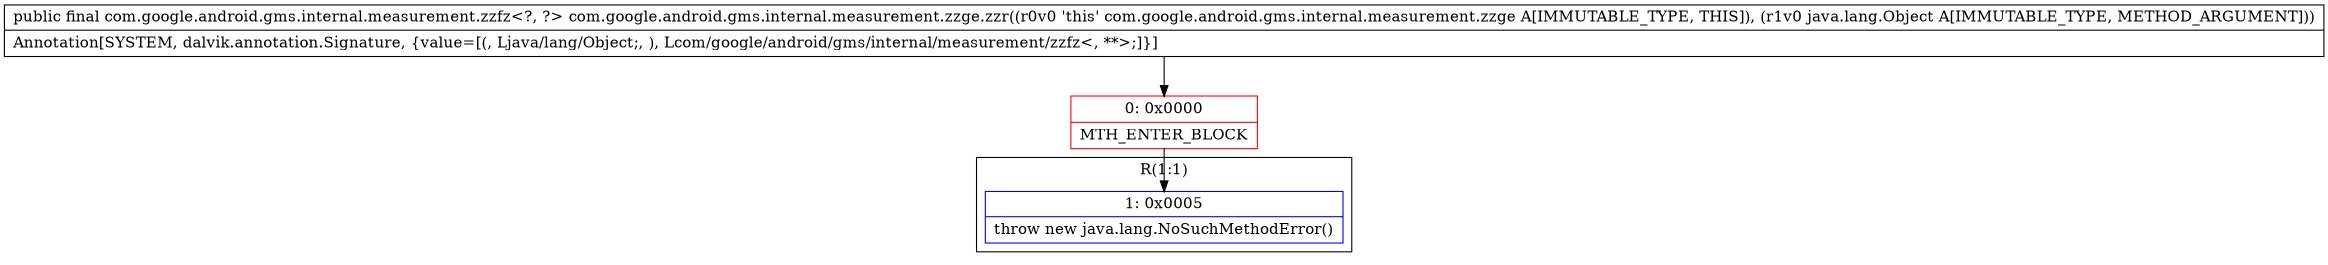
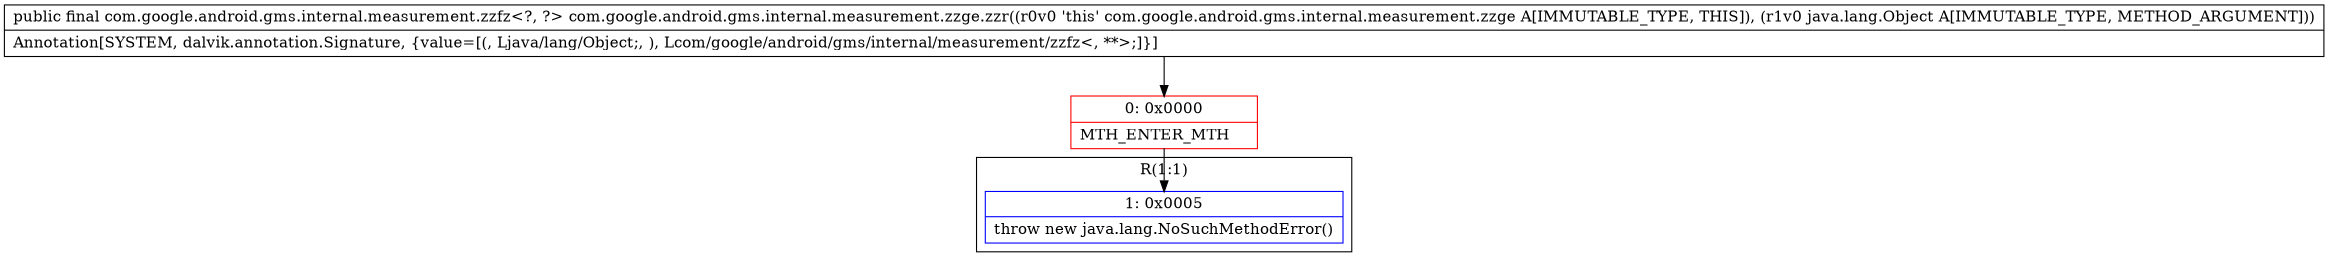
node "0: 0x0000": text "MTH_ENTER_BLOCK" -> "MTH_ENTER_MTH"
